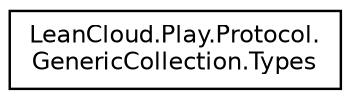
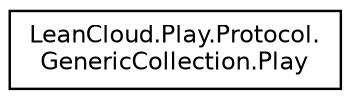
node "LeanCloud.Play.Protocol. GenericCollection.Types": label "LeanCloud.Play.Protocol. GenericCollection.Types" -> "LeanCloud.Play.Protocol. GenericCollection.Play"
